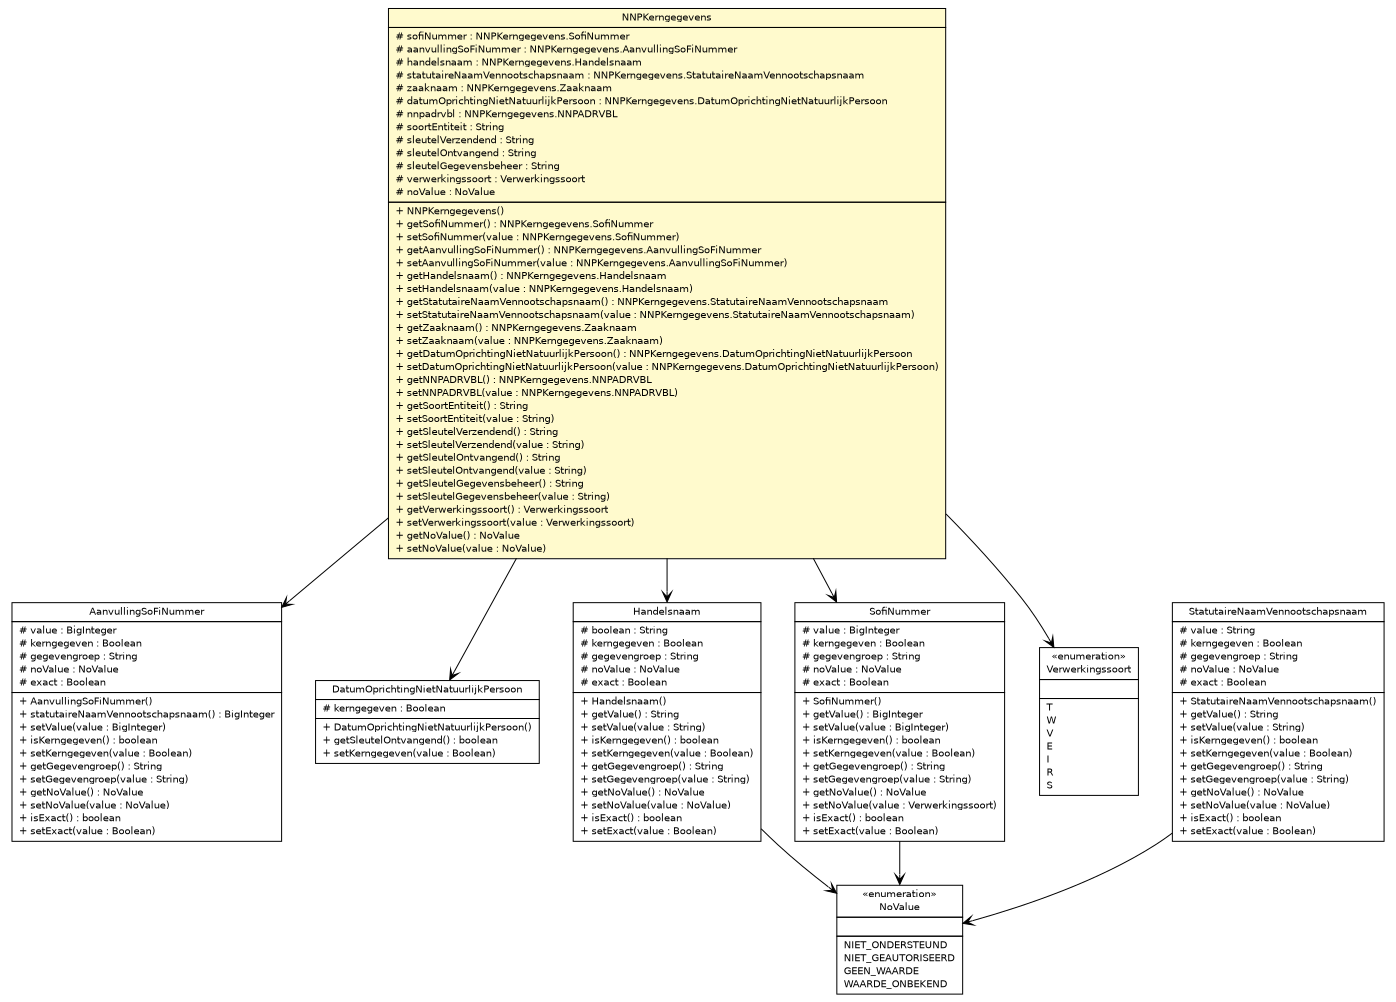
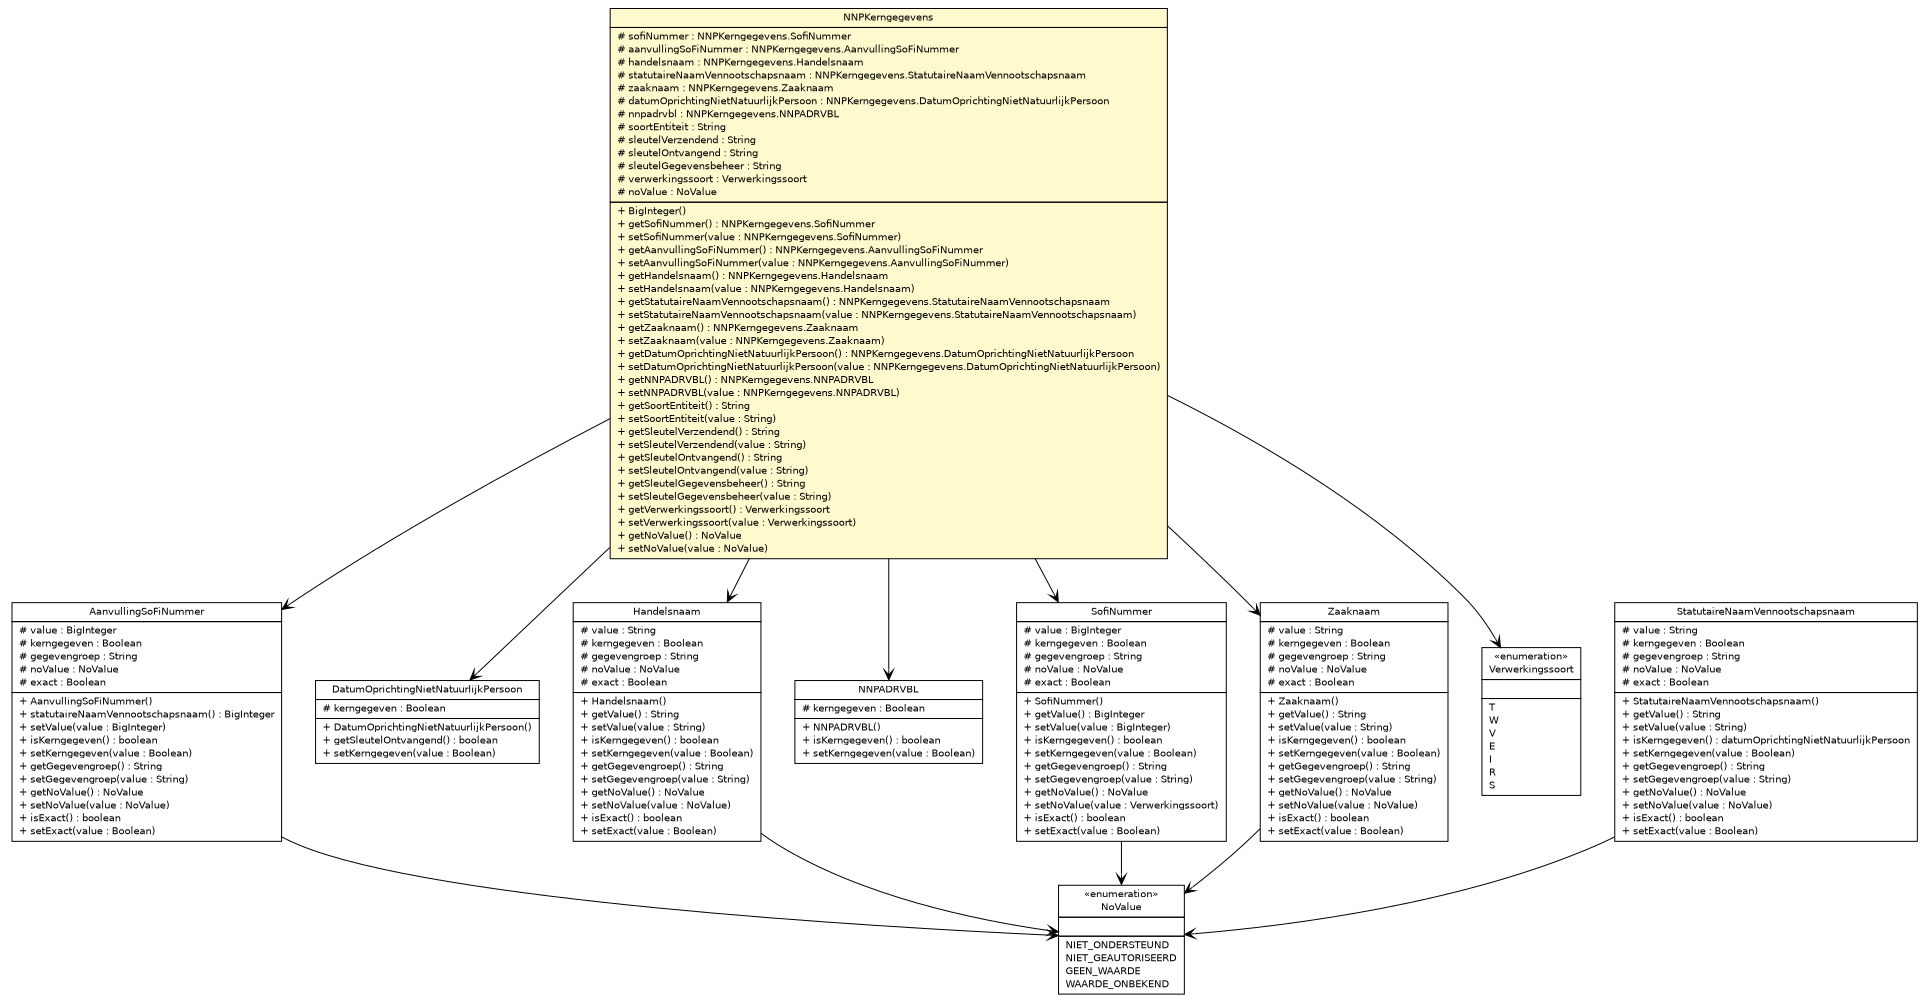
node "NNPKerngegevens": text "+ NNPKerngegevens()" -> "+ BigInteger()"
node "Handelsnaam": text "# boolean : String" -> "# value : String"
node "NNPADRVBL": added
node "Zaaknaam": added
node "StatutaireNaamVennootschapsnaam": text "+ isKerngegeven() : boolean" -> "+ isKerngegeven() : datumOprichtingNietNatuurlijkPersoon"
edge "AanvullingSoFiNummer" -> "NoValue": added
